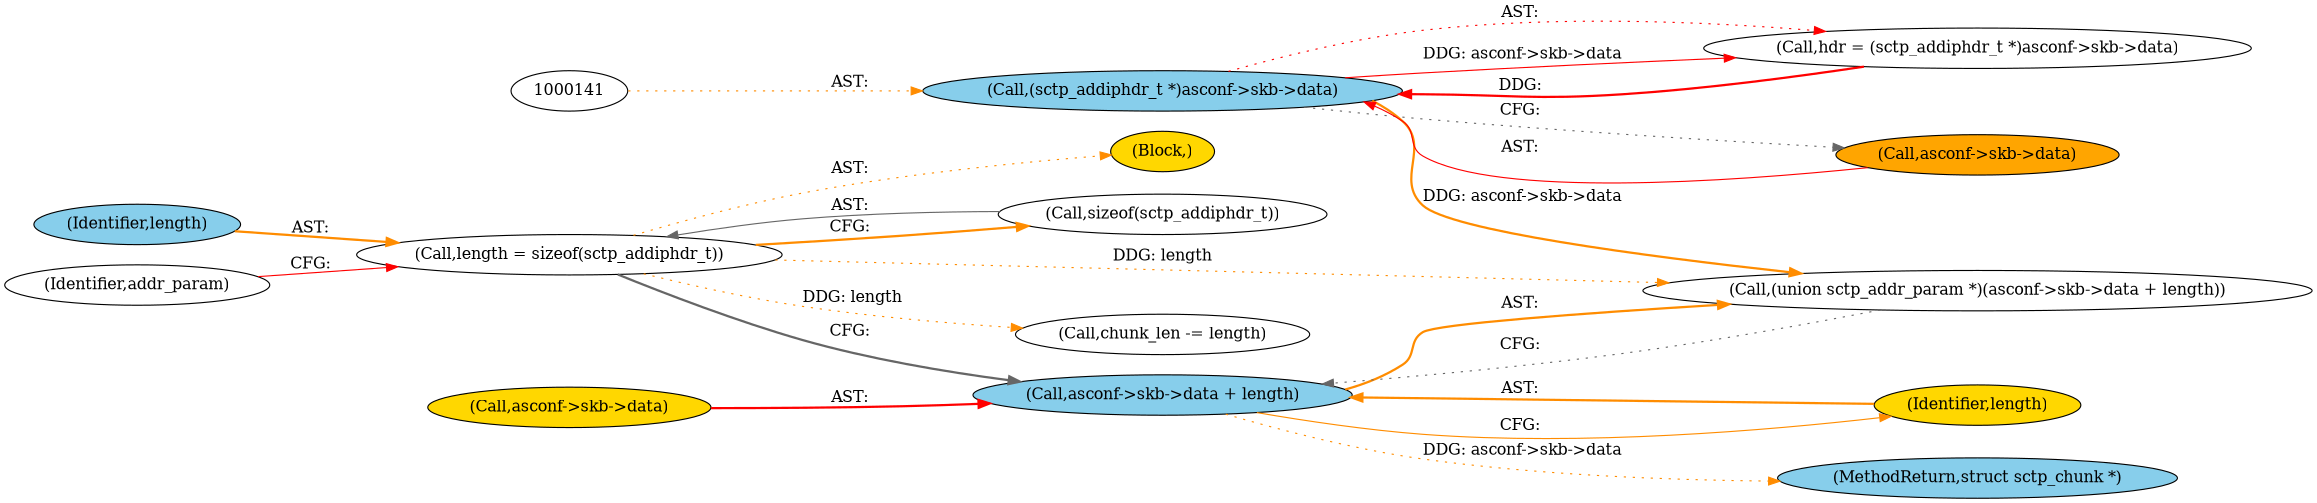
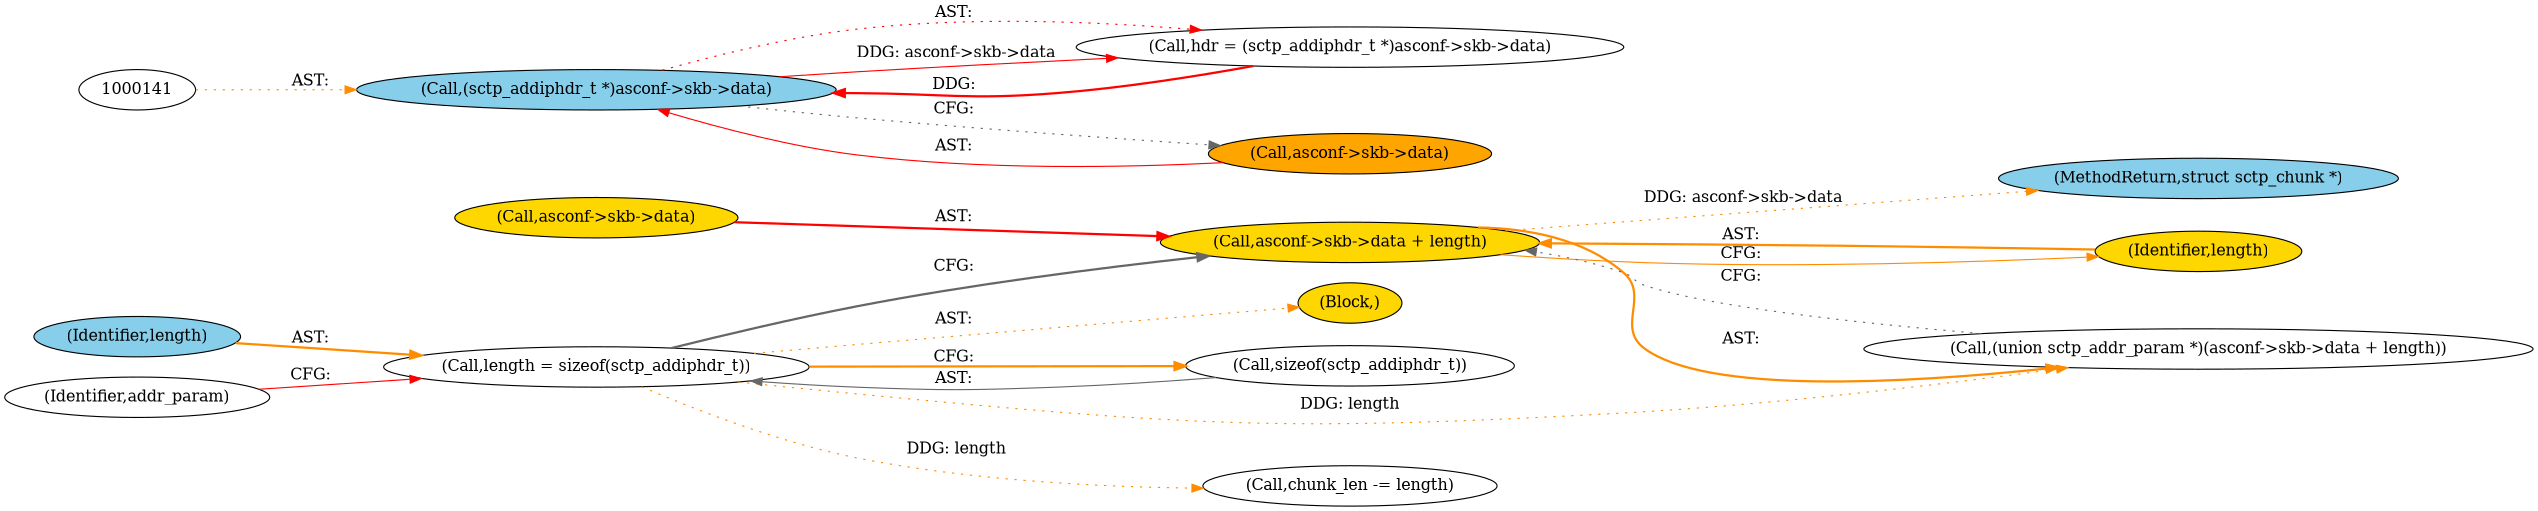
edge "(Call,(sctp_addiphdr_t *)asconf->skb->data)" -> "(Call,(union sctp_addr_param *)(asconf->skb->data + length))": removed, label "DDG: asconf->skb->data"
node "(Call,asconf->skb->data + length)": fillcolor skyblue -> gold
